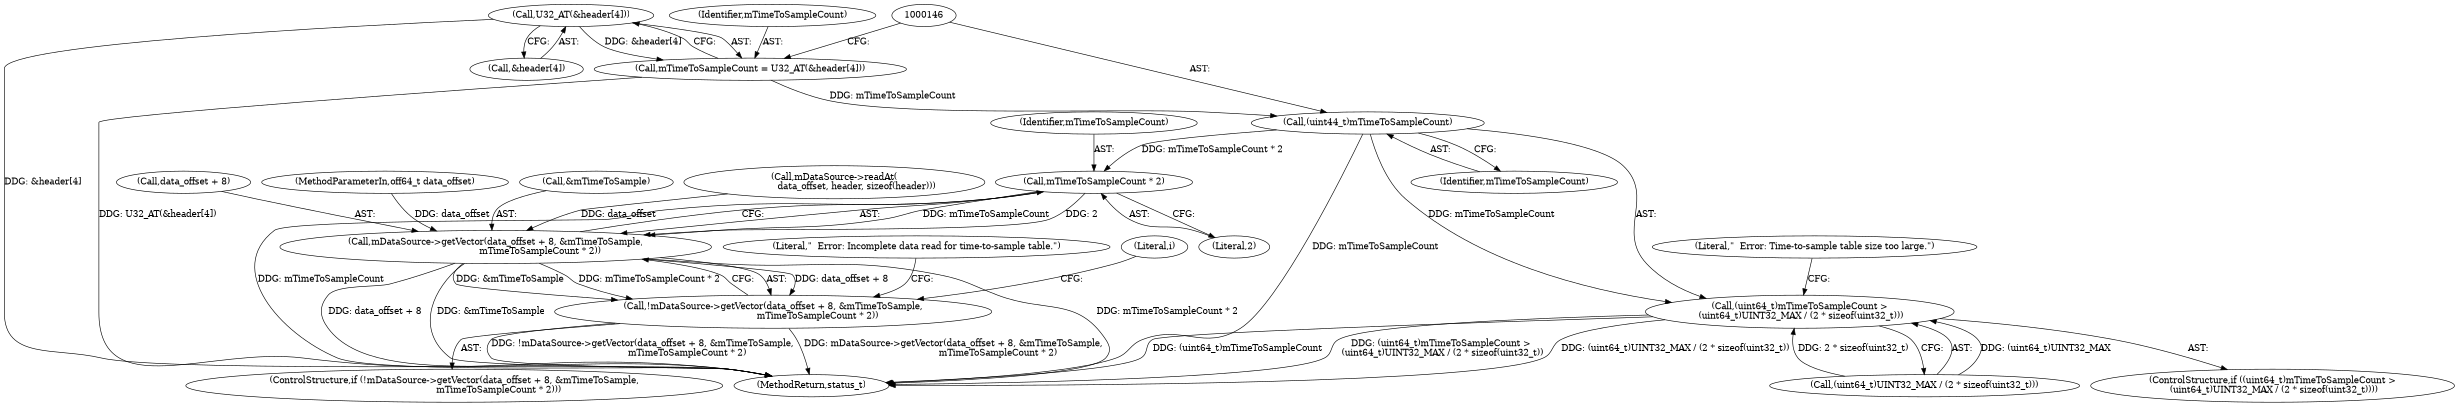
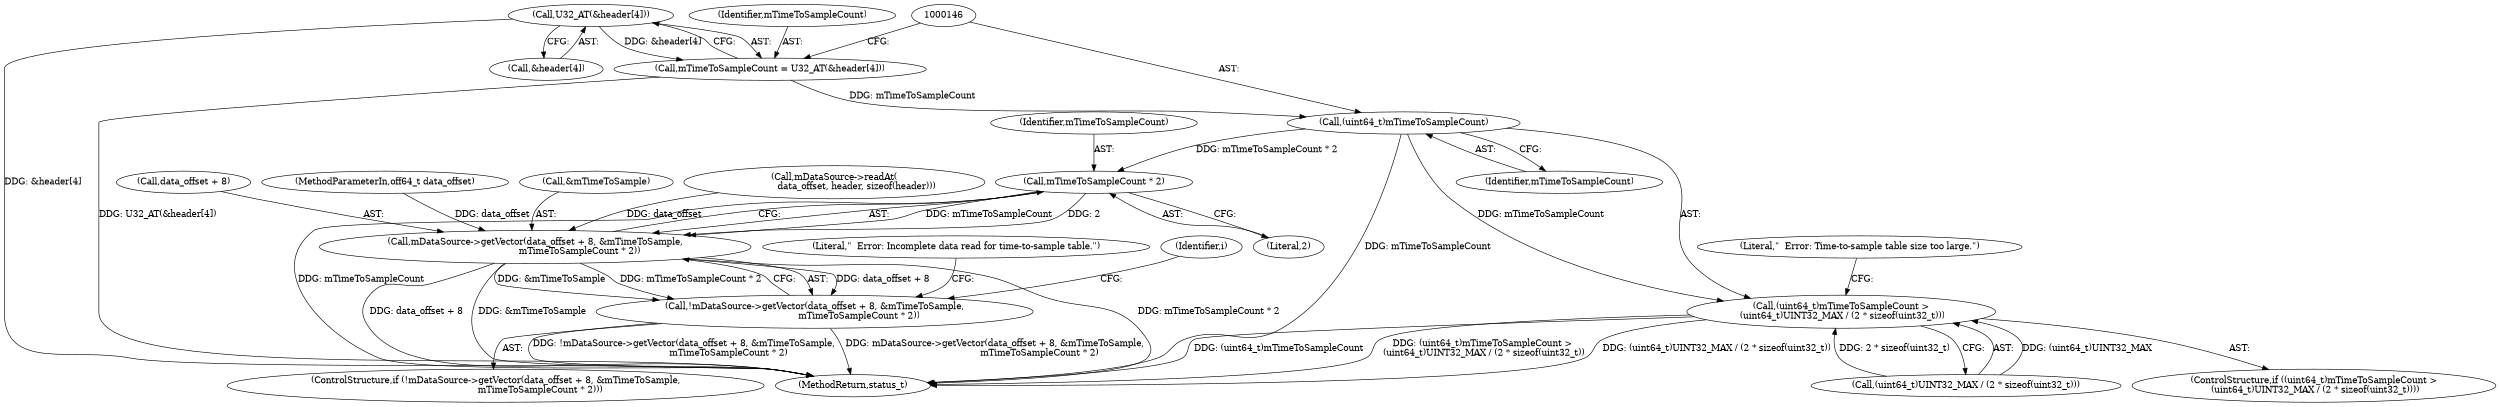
node "(Call,(uint44_t)mTimeToSampleCount)": label "(Call,(uint44_t)mTimeToSampleCount)" -> "(Call,(uint64_t)mTimeToSampleCount)"
node "(Literal,i)": label "(Literal,i)" -> "(Identifier,i)"
